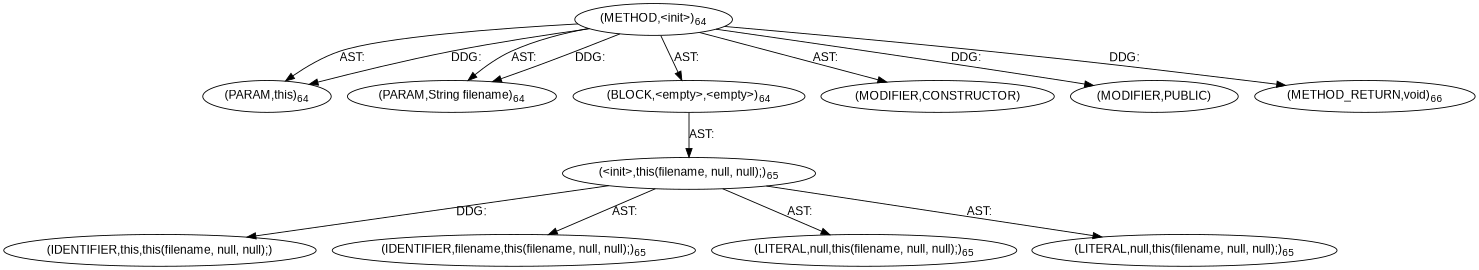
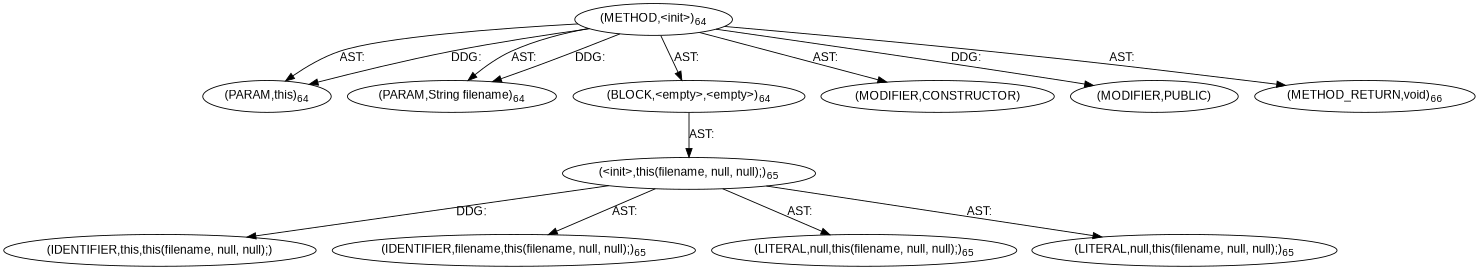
edge "(METHOD,<init>)" -> "(METHOD_RETURN,void)": label "DDG: " -> "AST: "
